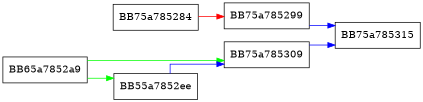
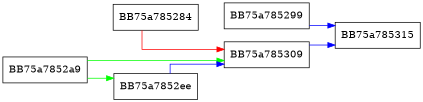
edge "BB75a785284" -> "BB75a785299": now "BB75a785284" -> "BB75a785309"
node "BB65a7852a9": label "BB65a7852a9" -> "BB75a7852a9"
node "BB55a7852ee": label "BB55a7852ee" -> "BB75a7852ee"
